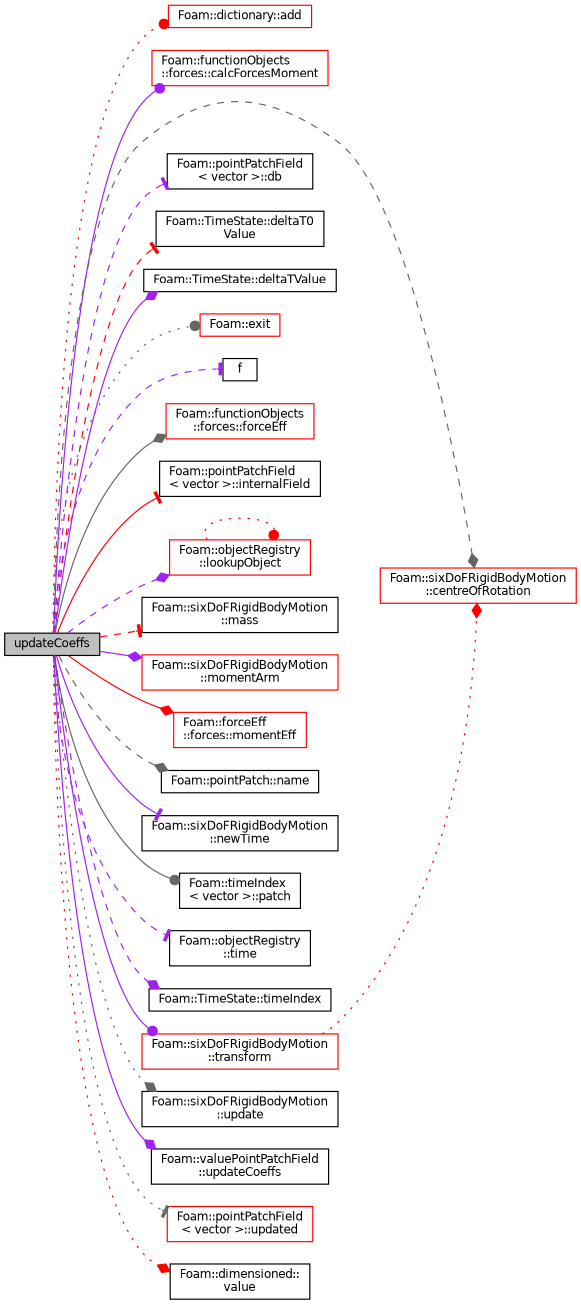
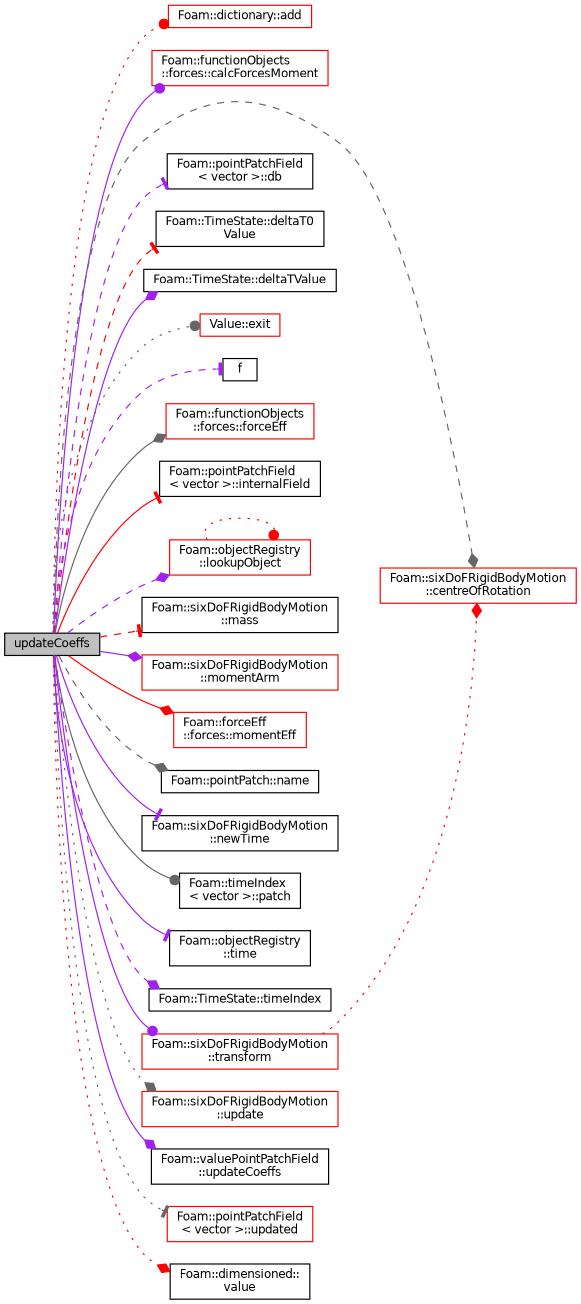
node "Foam::exit": label "Foam::exit" -> "Value::exit"
edge "updateCoeffs" -> "Foam::objectRegistry ::time": style dashed -> solid
node "Foam::sixDoFRigidBodyMotion ::update": color black -> red
